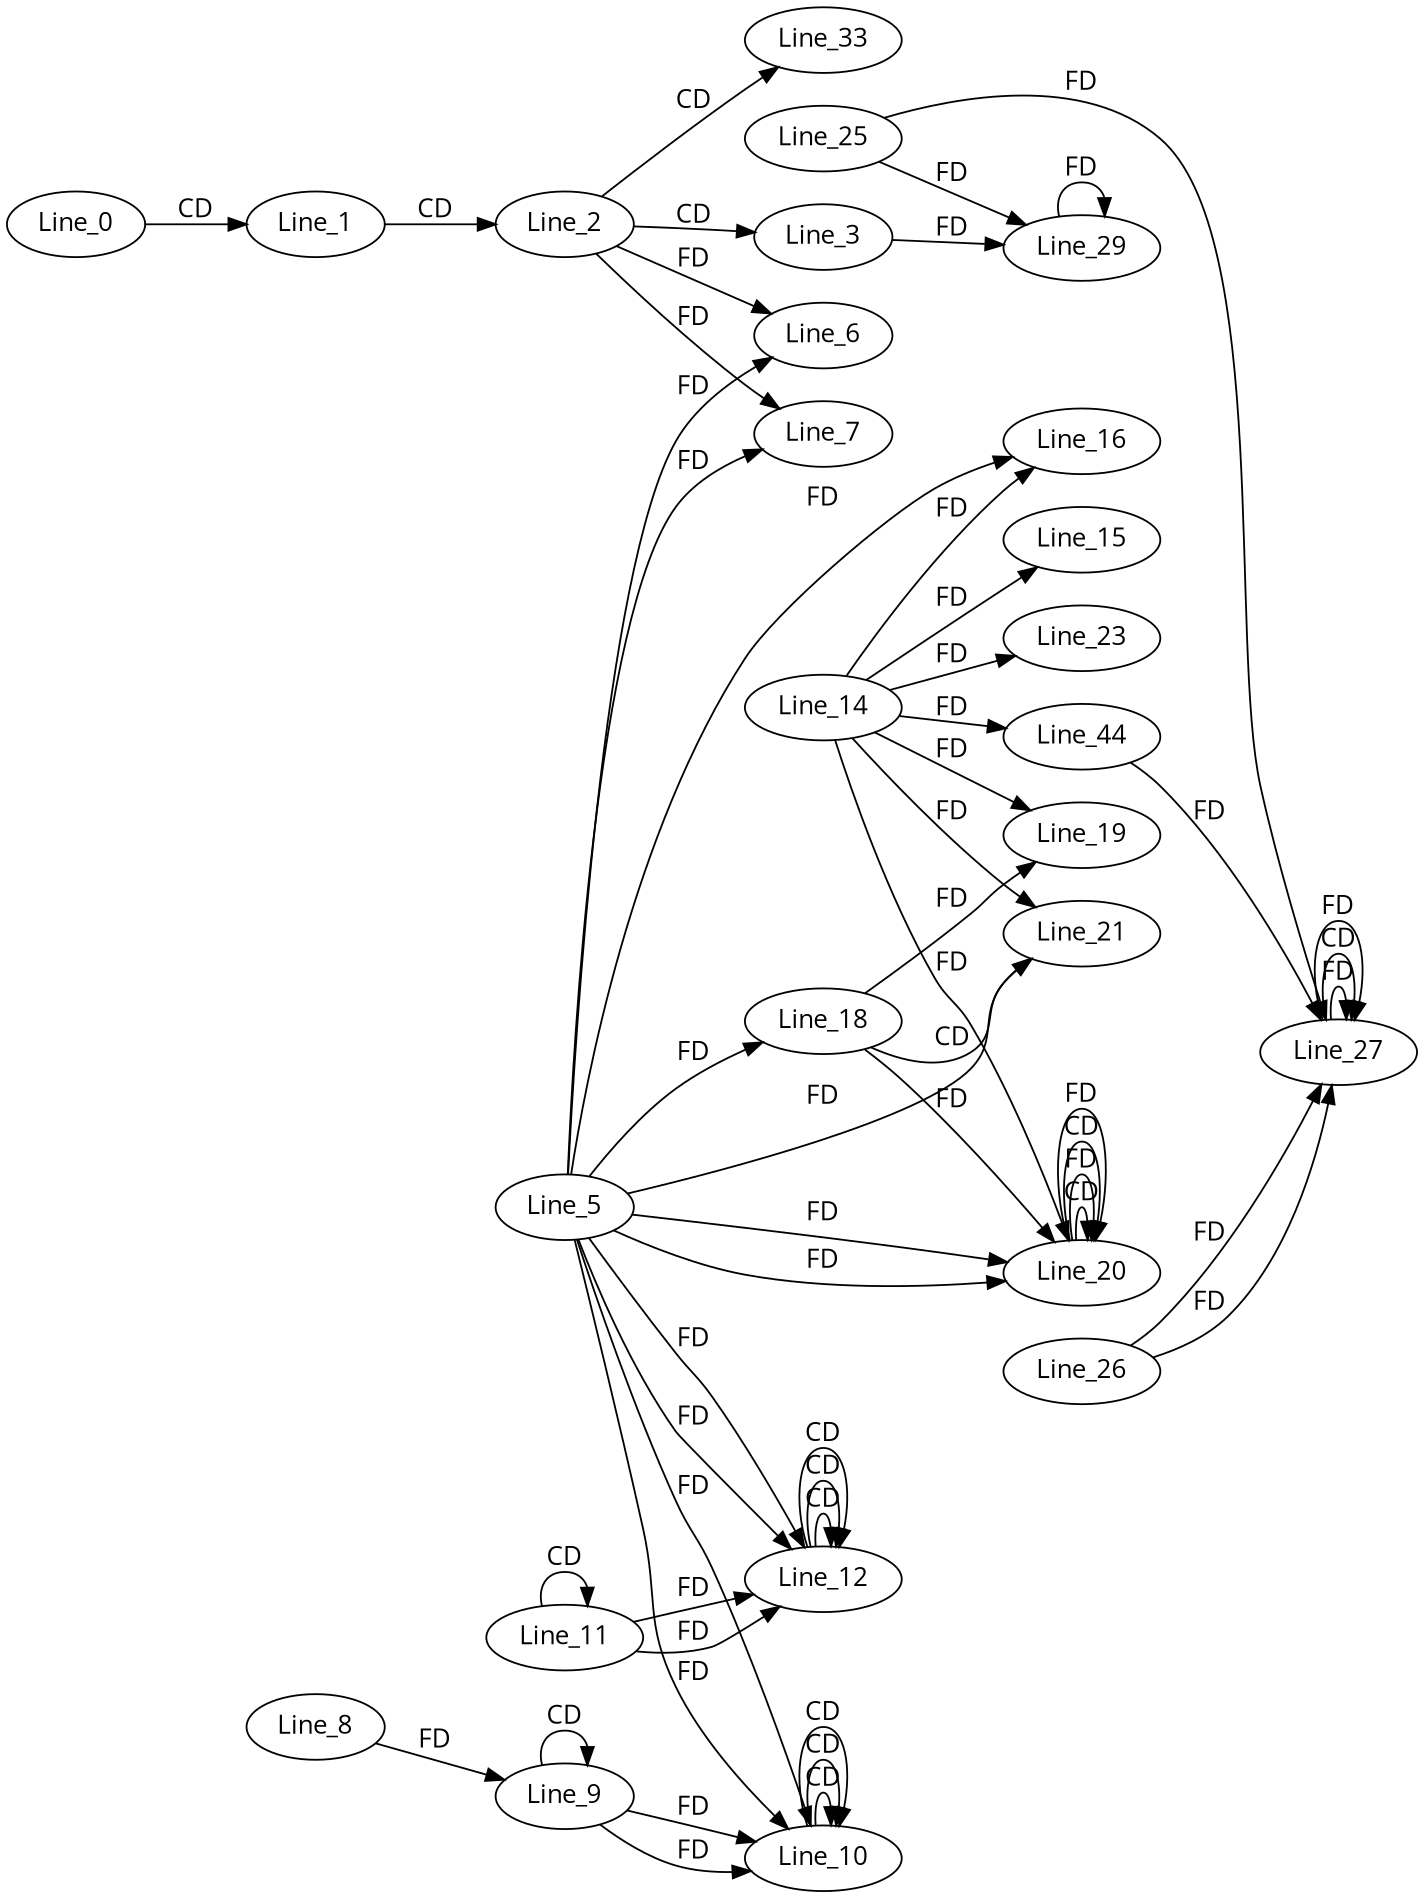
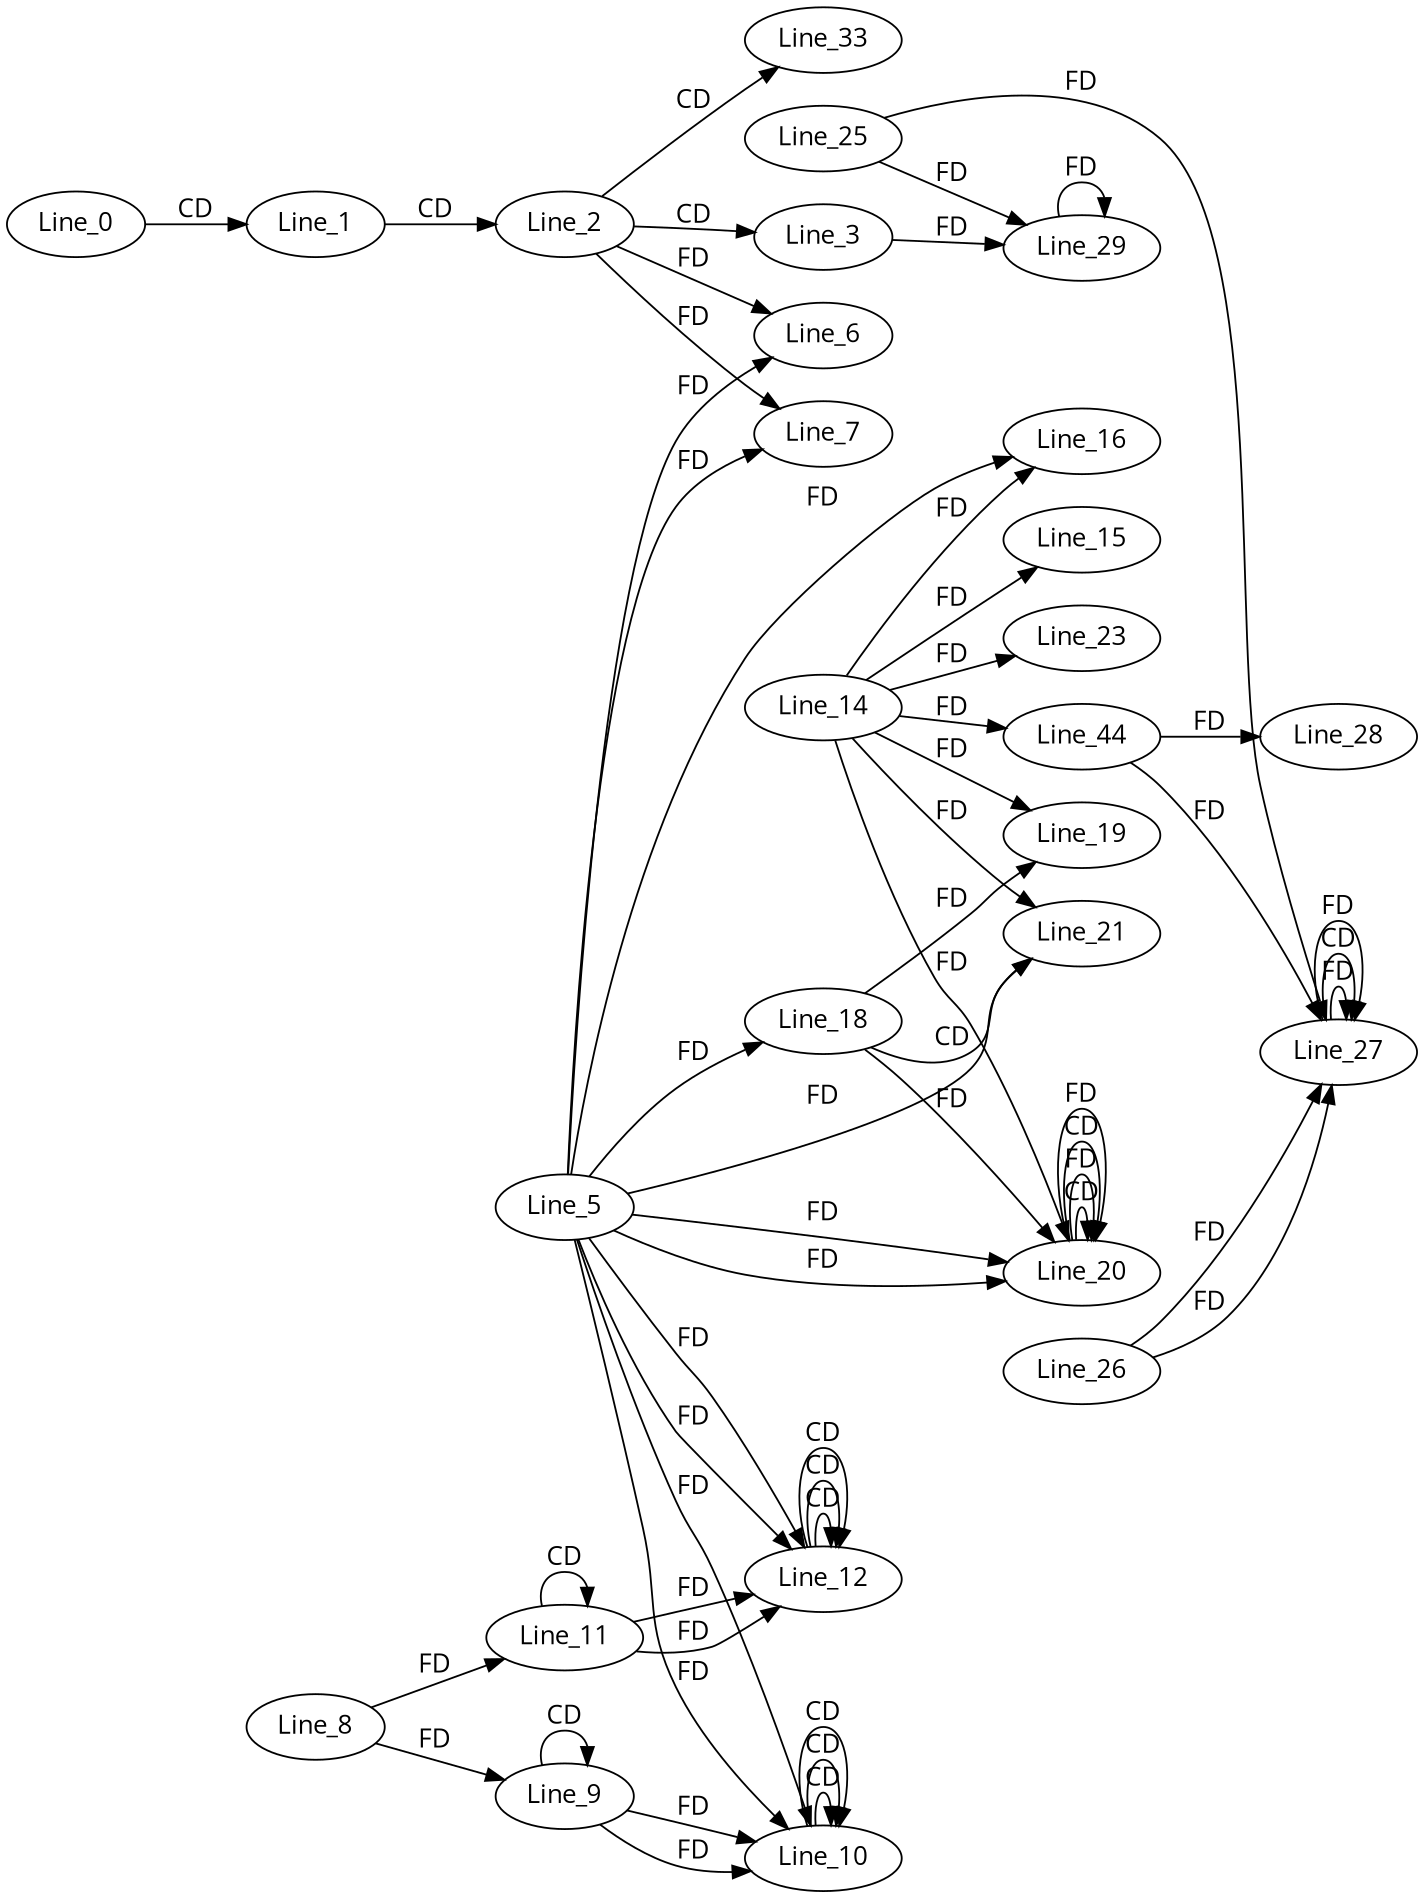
node "Line_28": added
edge "Line_8" -> "Line_11": added, label "FD"
